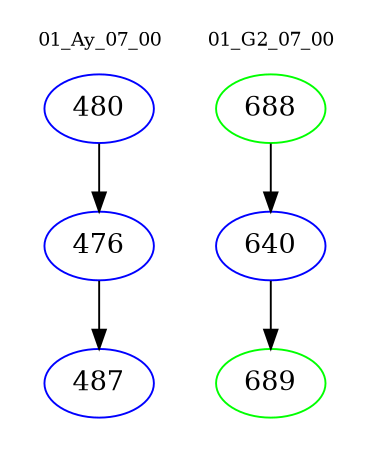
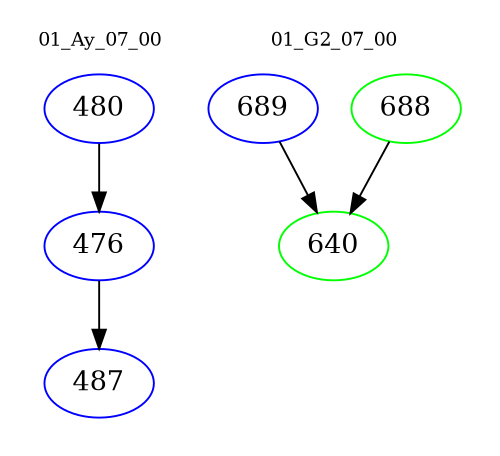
node "640": color blue -> green
edge "640" -> "689": reversed
node "689": color green -> blue
